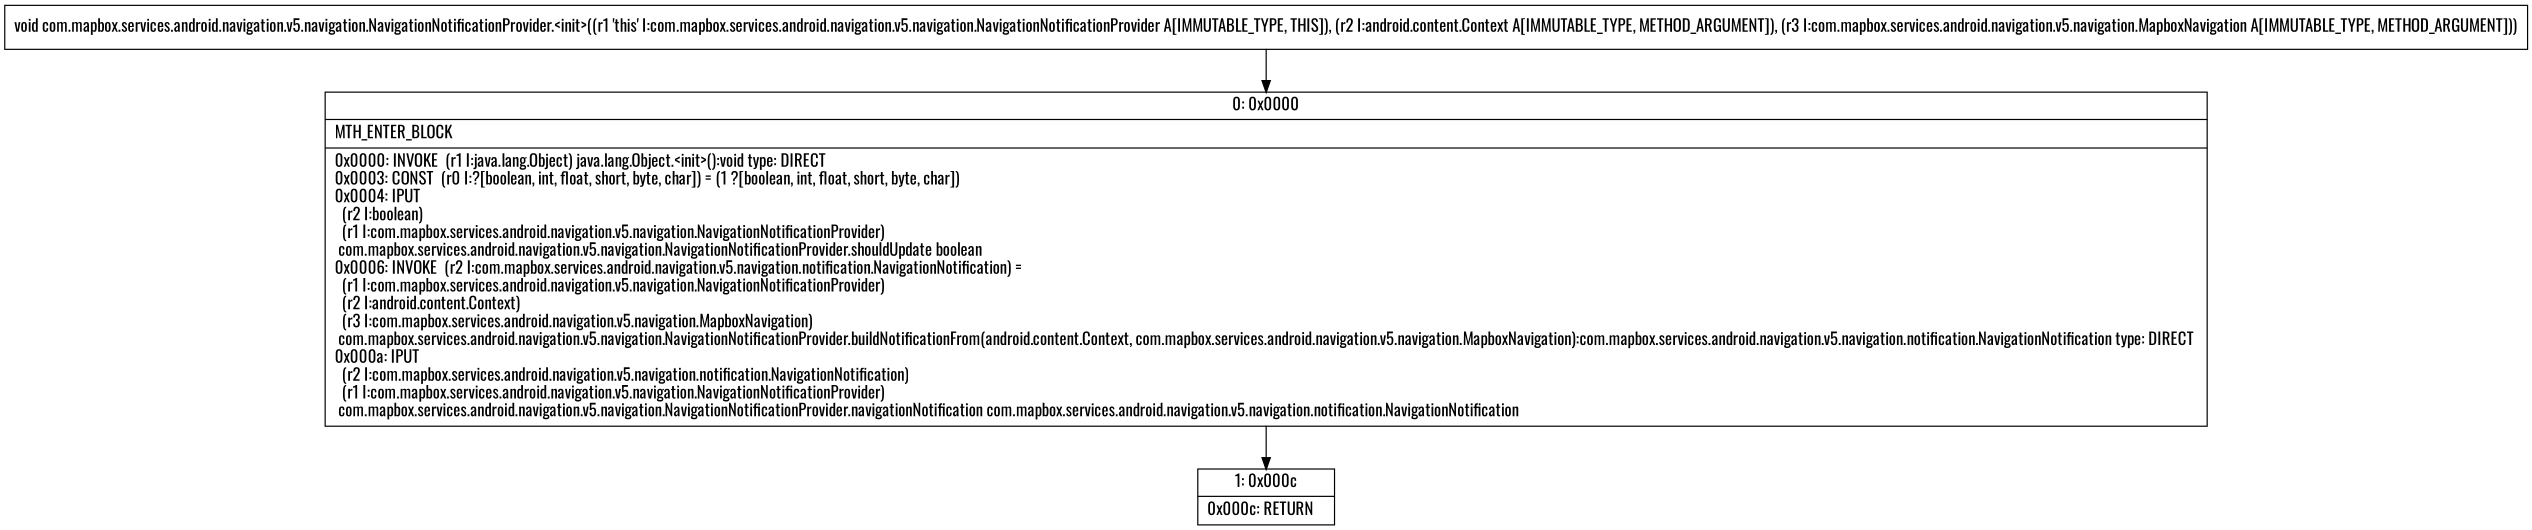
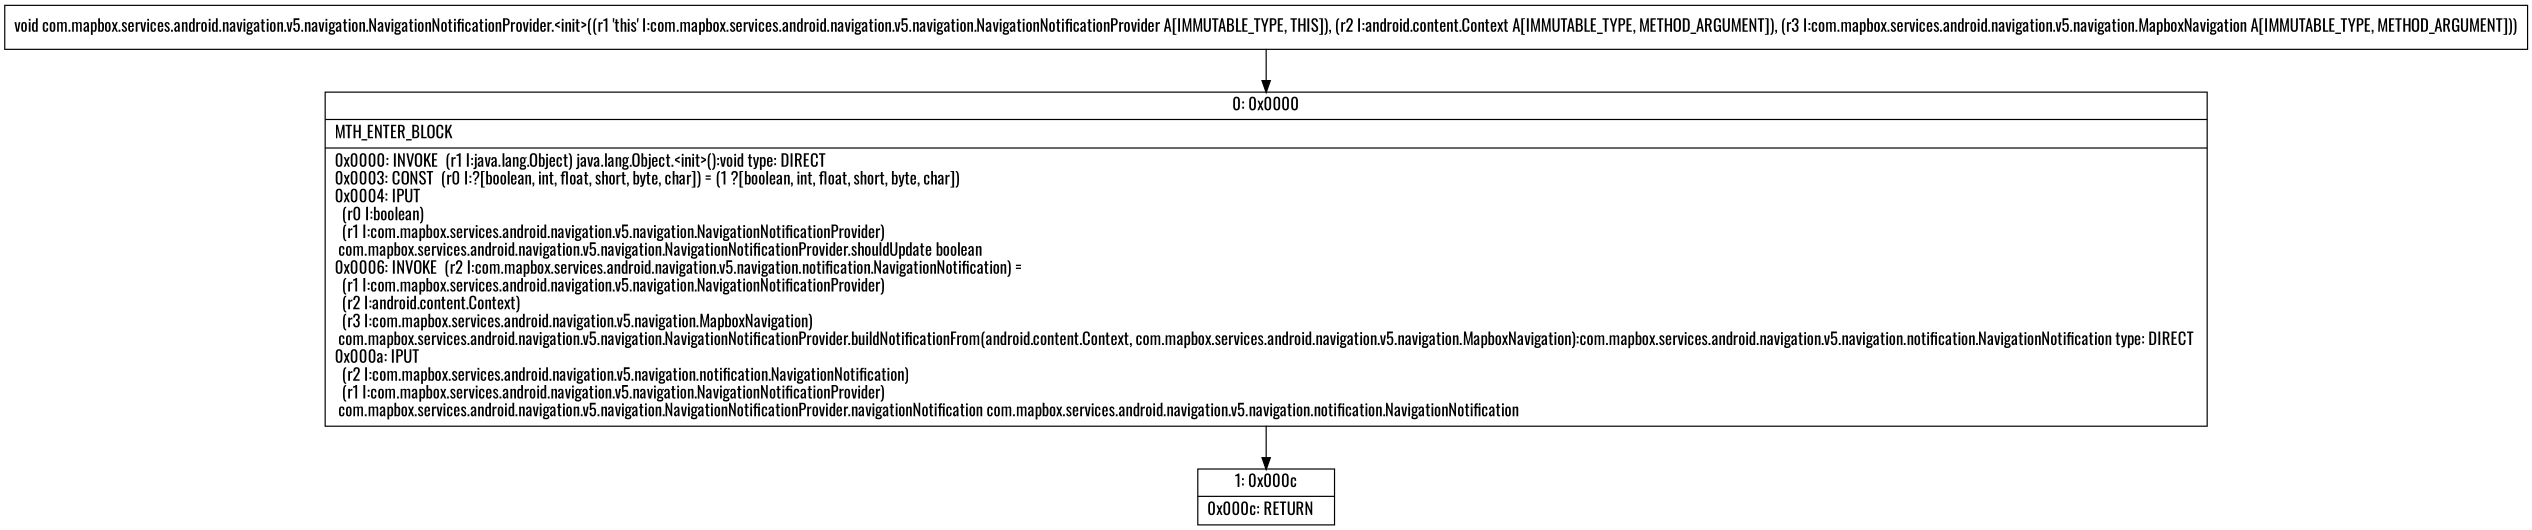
node "0: 0x0000": text "(r2 I:boolean)" -> "(r0 I:boolean)"
